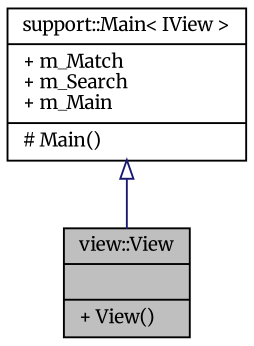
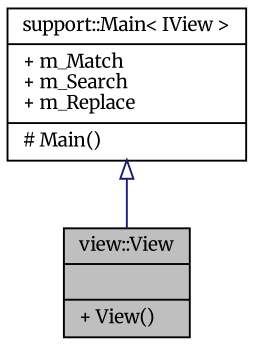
node "support::Main< IView >": text "+ m_Main" -> "+ m_Replace"
